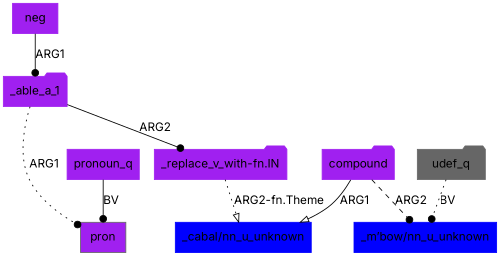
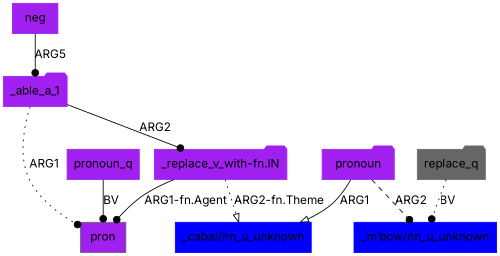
edge "neg" -> "_able_a_1": label "ARG1" -> "ARG5"
node "compound": label "compound" -> "pronoun"
node "udef_q": label "udef_q" -> "replace_q"
edge "_replace_v_with-fn.IN" -> "pron": added, label "ARG1-fn.Agent"
